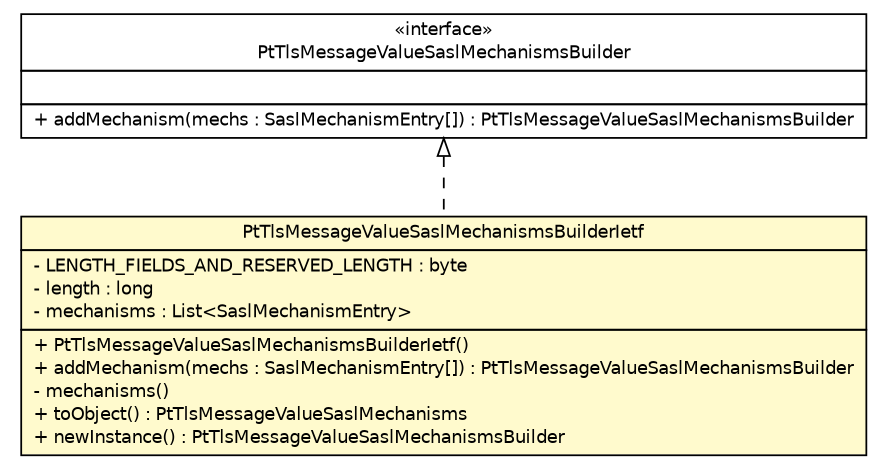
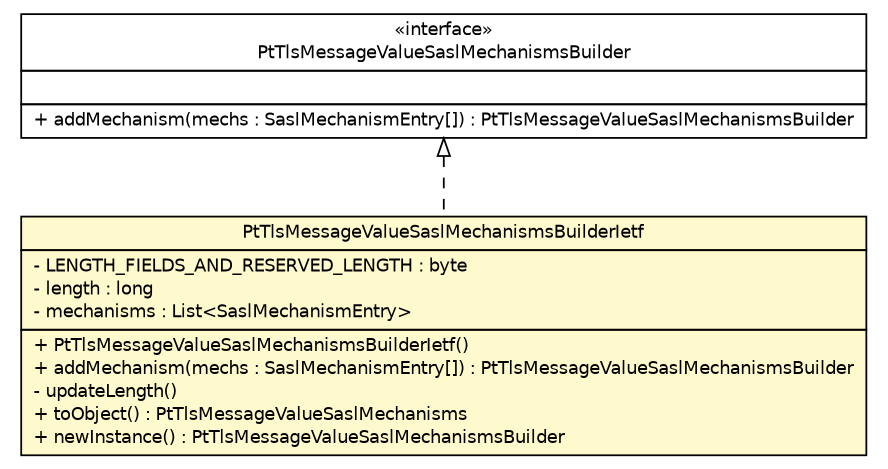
node "PtTlsMessageValueSaslMechanismsBuilderIetf": text "- mechanisms()" -> "- updateLength()"
